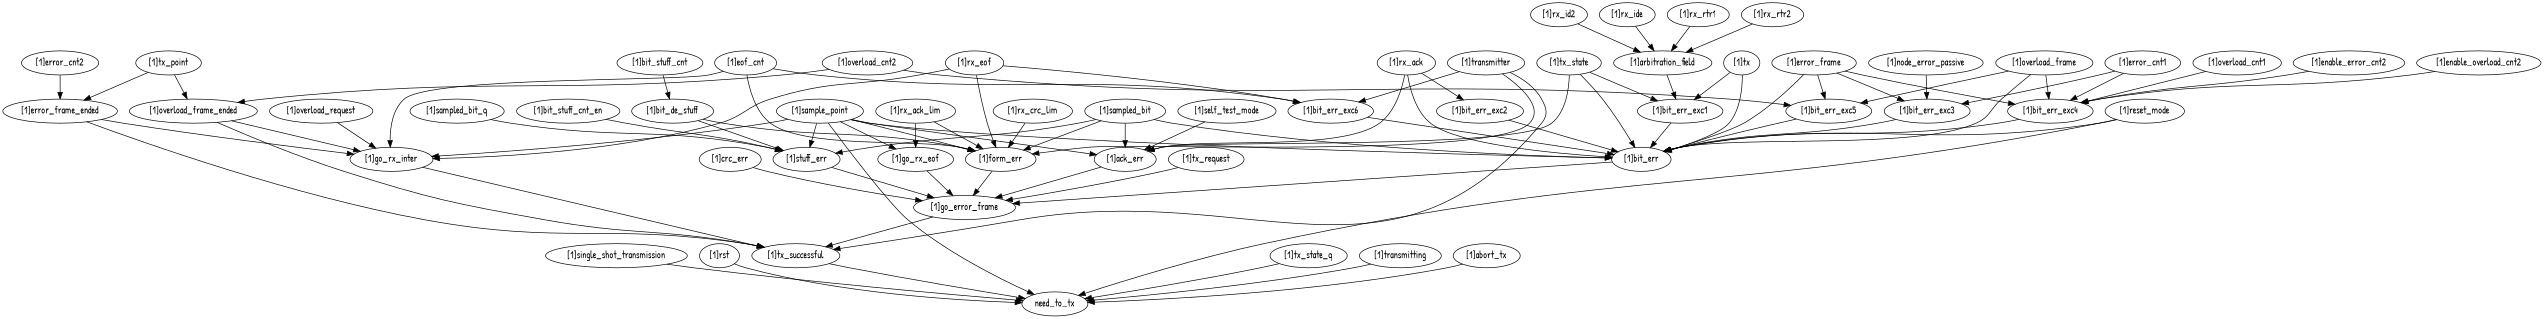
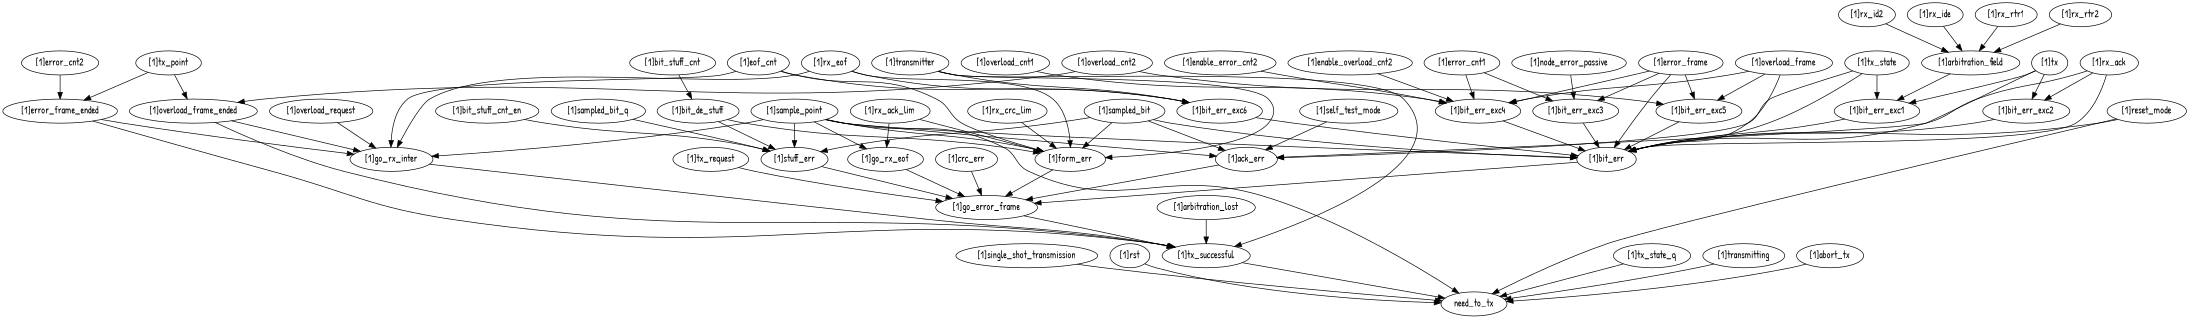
edge "[1]tx" -> "[1]bit_err_exc2": added
node "[1]arbitration_lost": added
